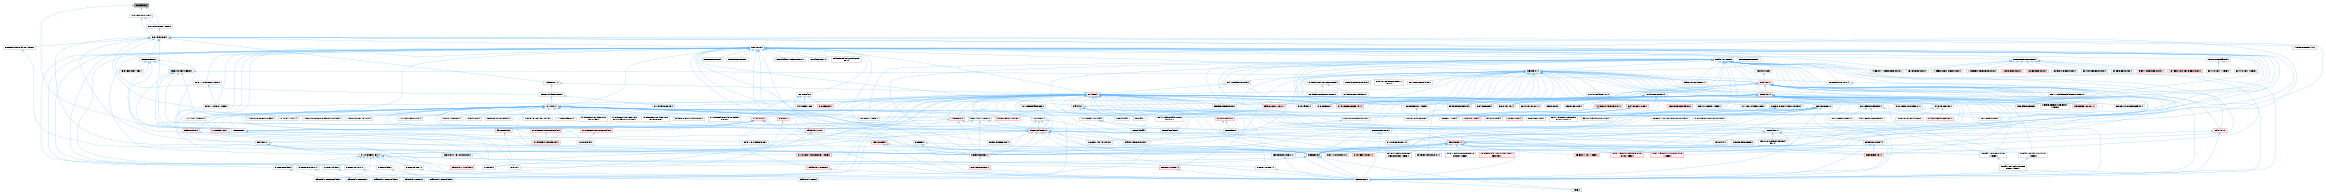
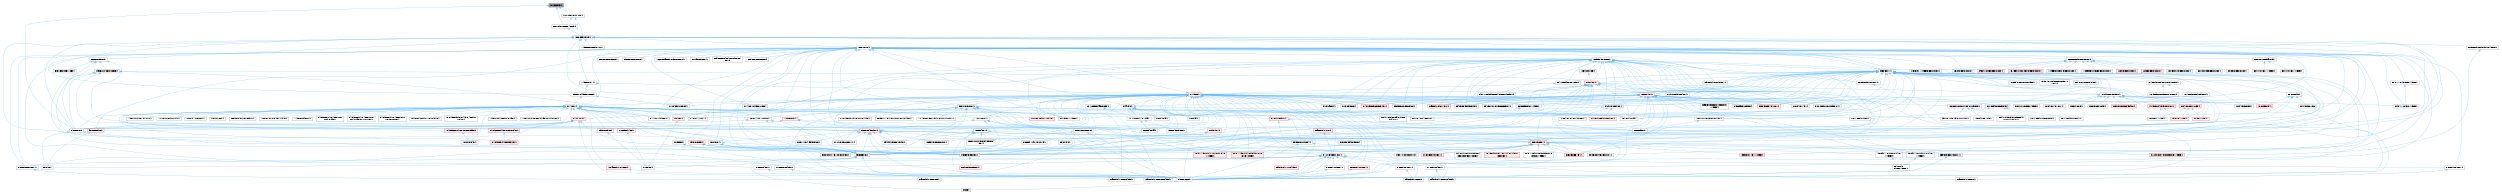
node "MovieSceneConditionCustomization.h": added
node "DataflowCollectionSpread SheetWidget.h": label "DataflowCollectionSpread SheetWidget.h" -> "PaintUtils SheetWidget.h"
